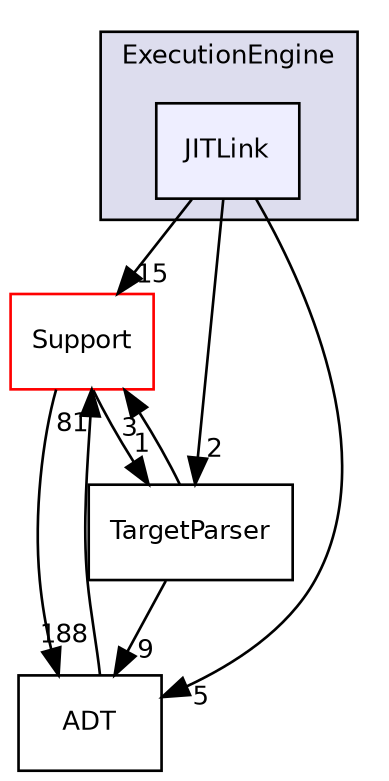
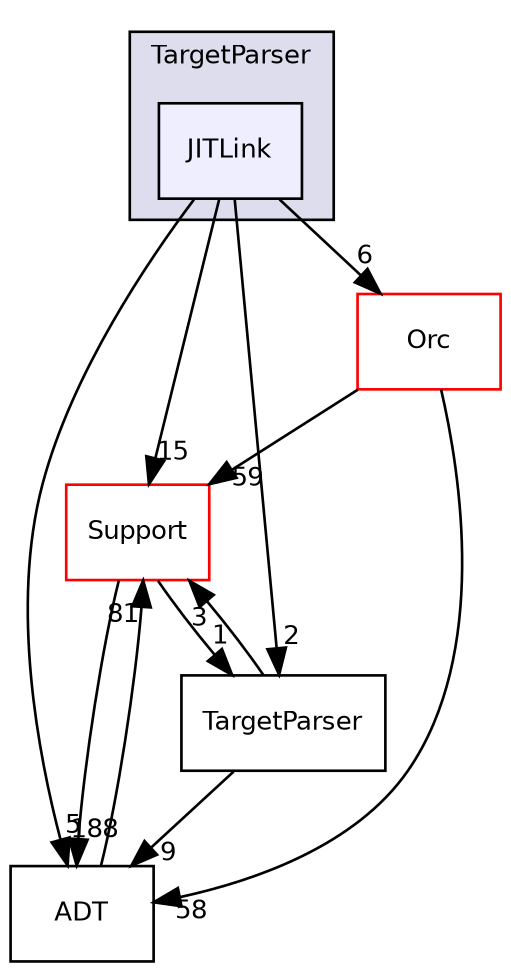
cluster "ExecutionEngine": label "ExecutionEngine" -> "TargetParser"
node "Orc": added
